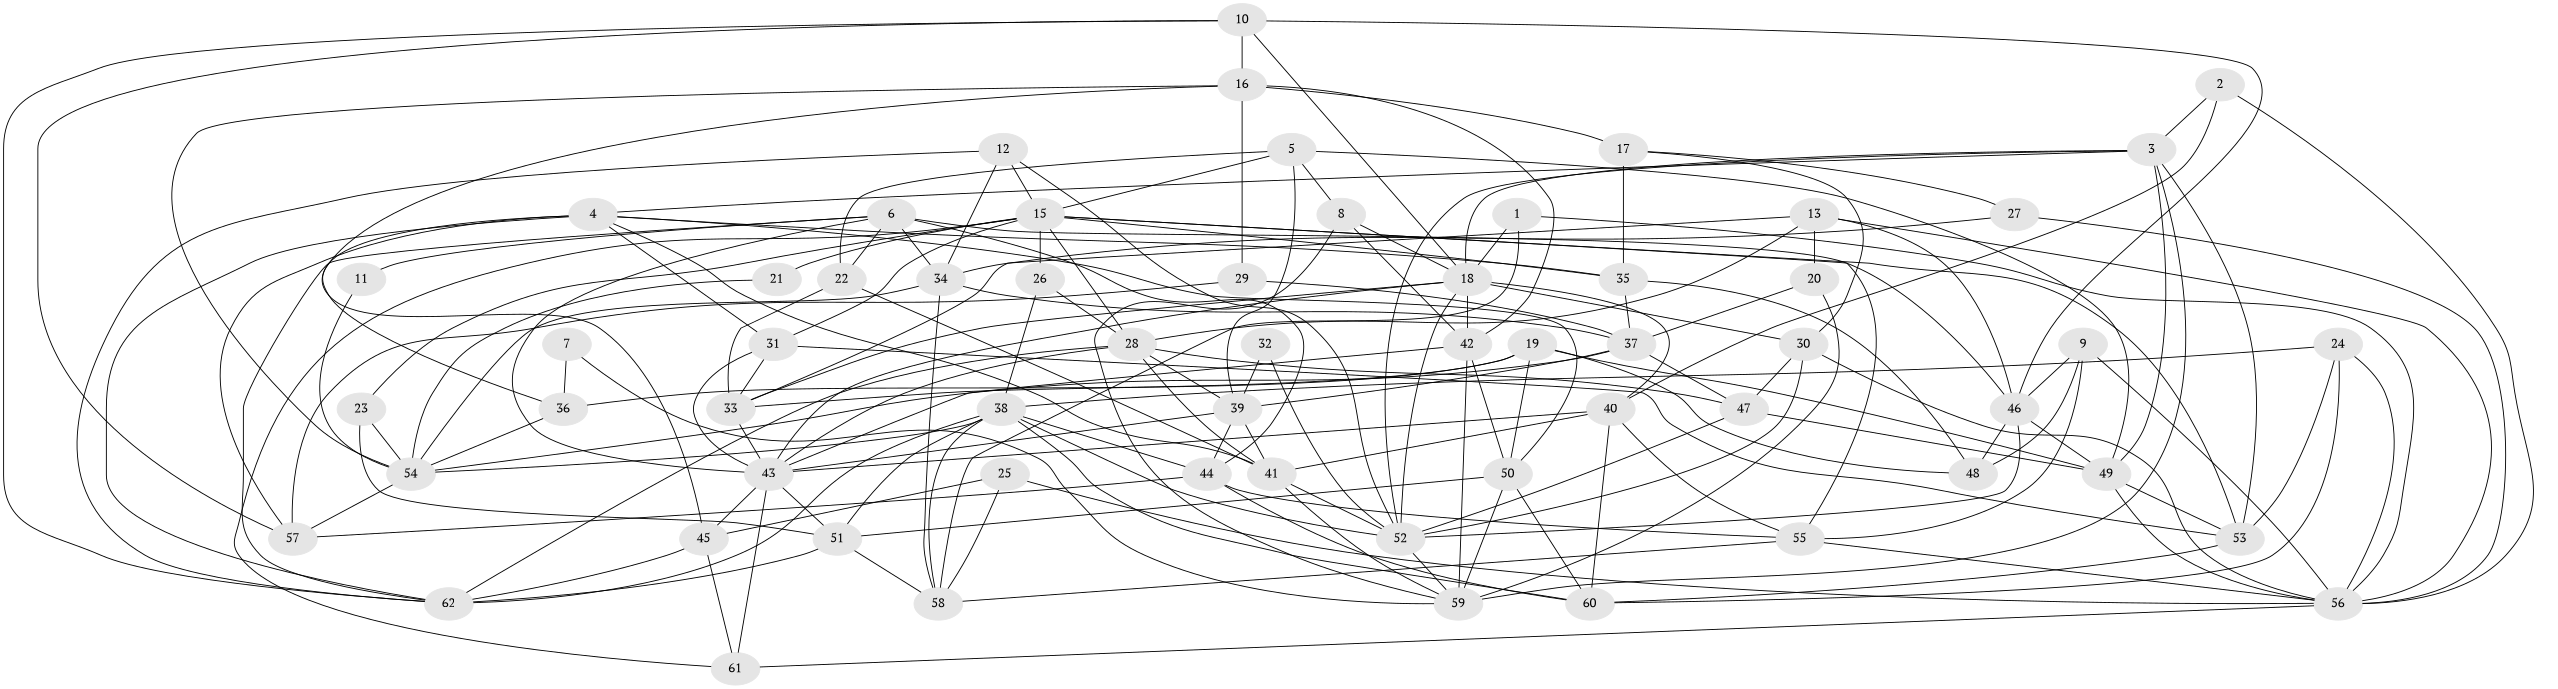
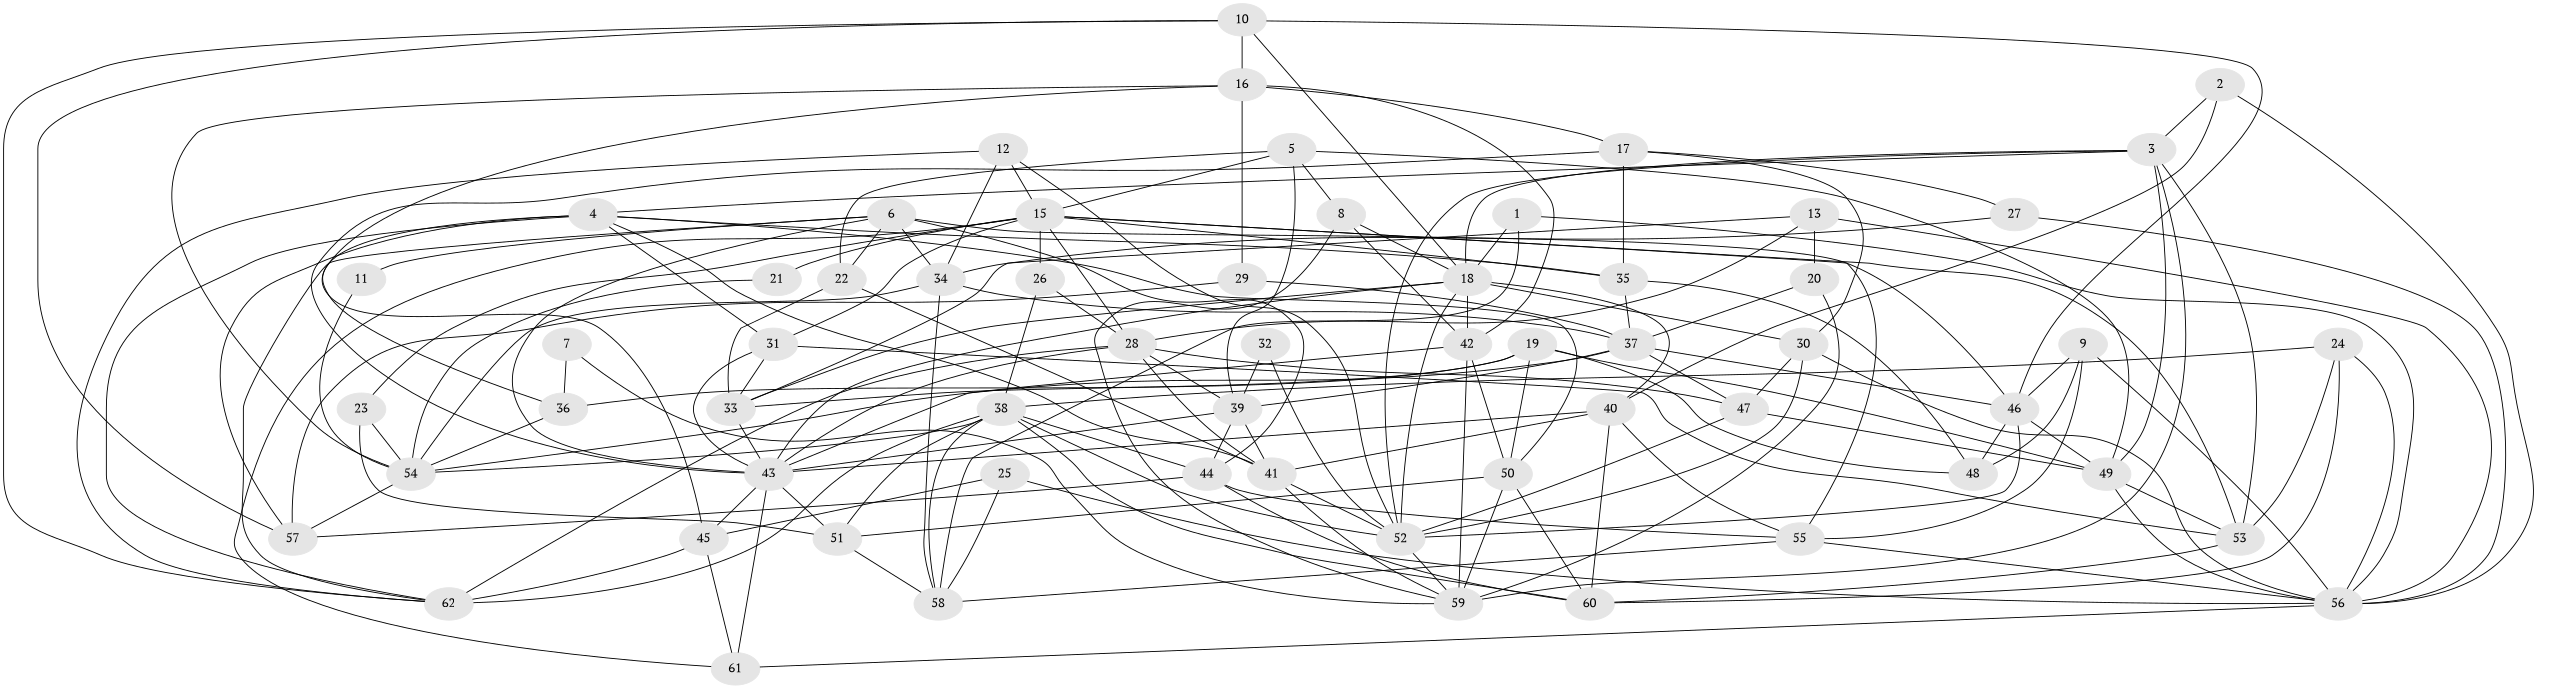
edge "17" -- "43": added
edge "13" -- "46": now "37" -- "46"
edge "51" -- "62": removed
